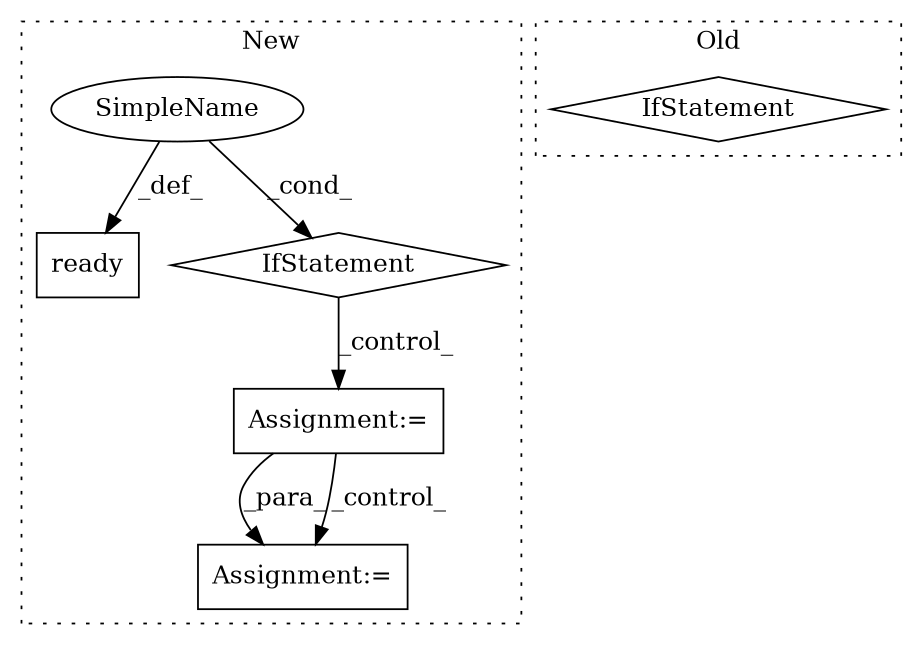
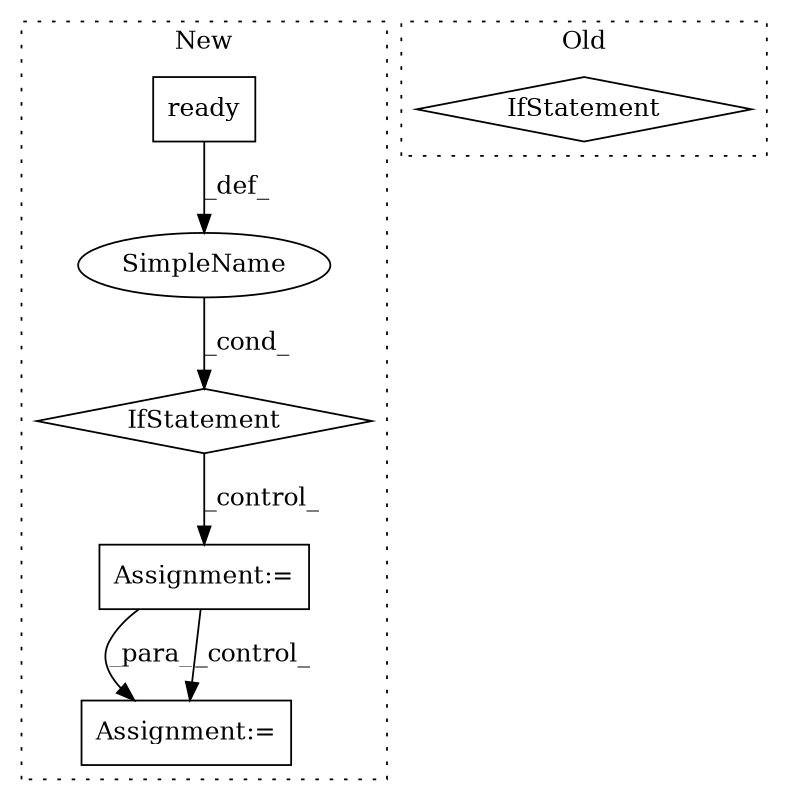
edge "SimpleName" -> "ready": reversed
